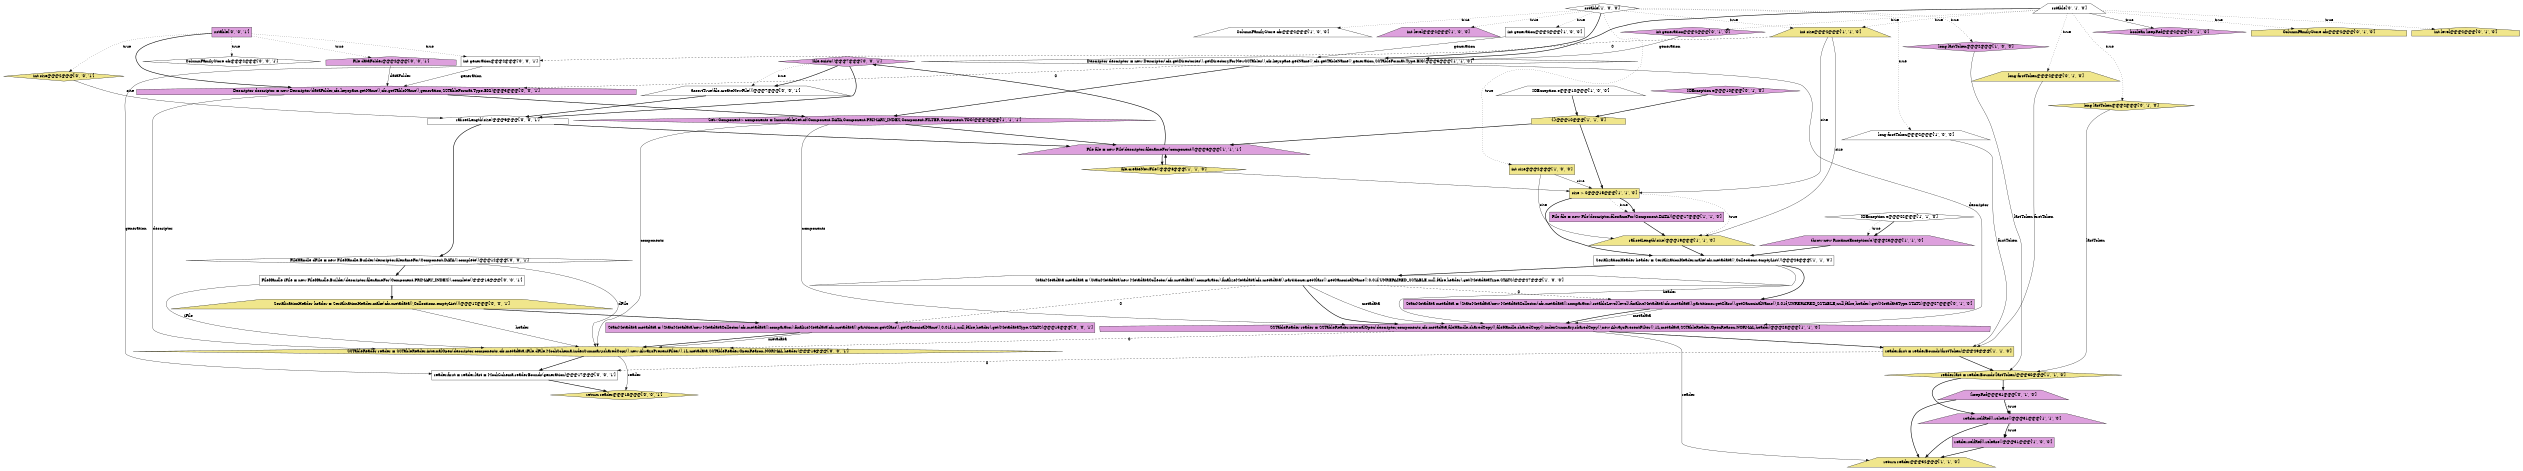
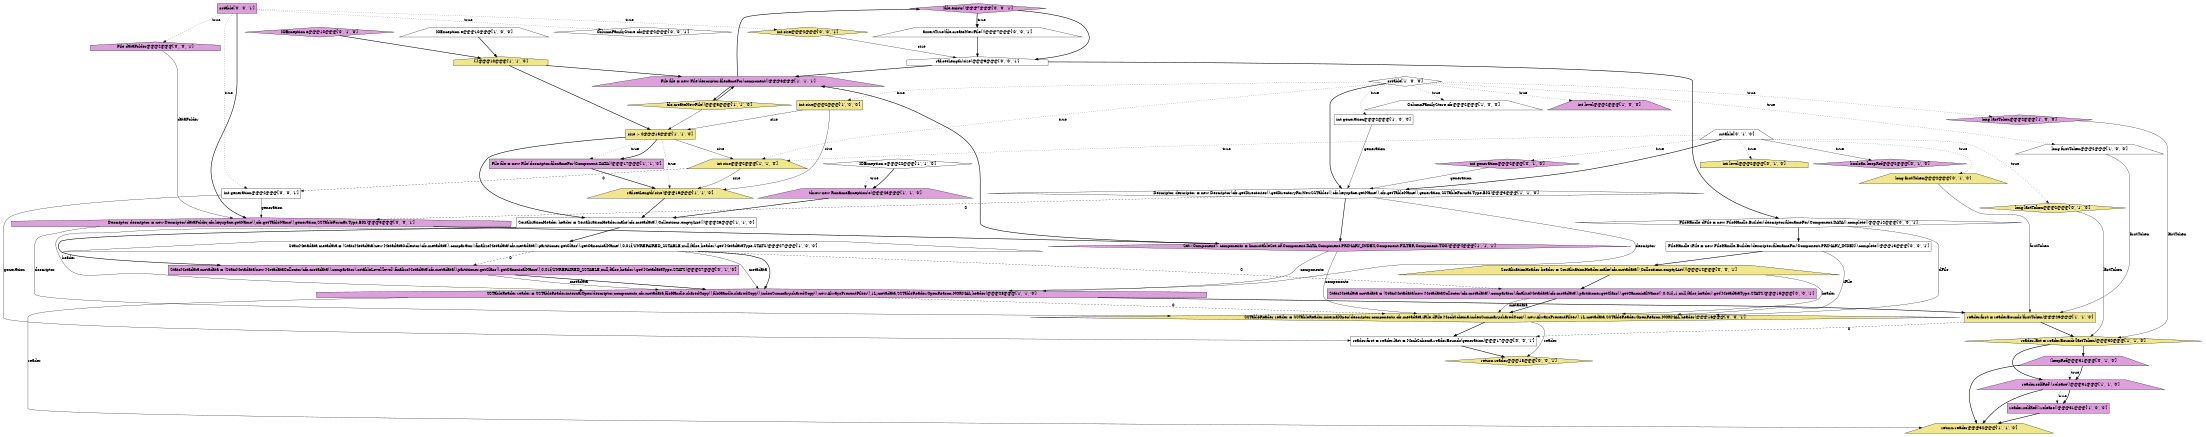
node "ColumnFamilyStore cfs@@@2@@@['0', '1', '0']": removed
edge "int size@@@2@@@['1', '1', '0']" -> "size > 0@@@15@@@['1', '1', '0']": reversed
